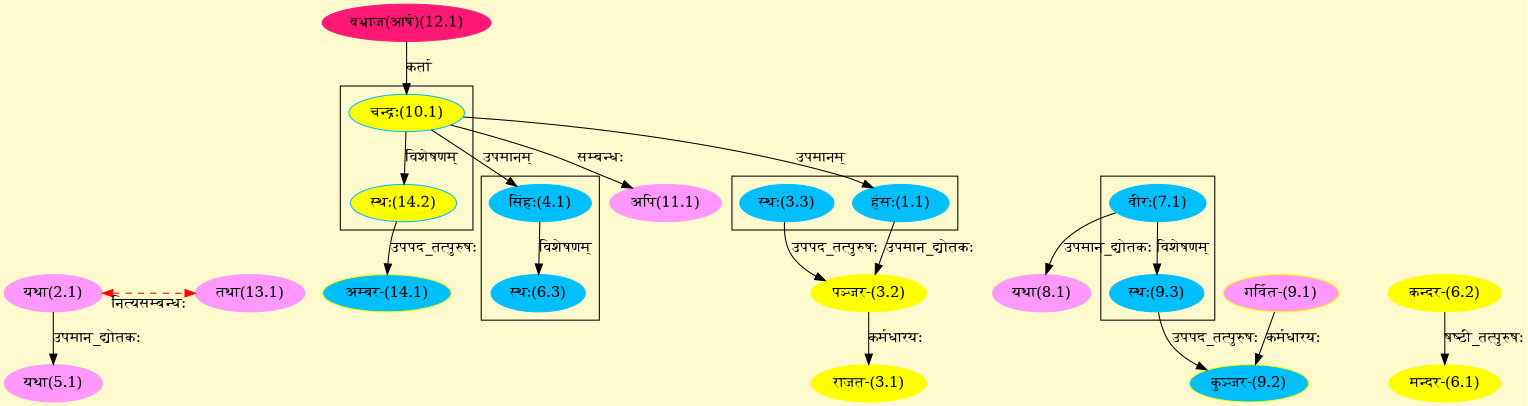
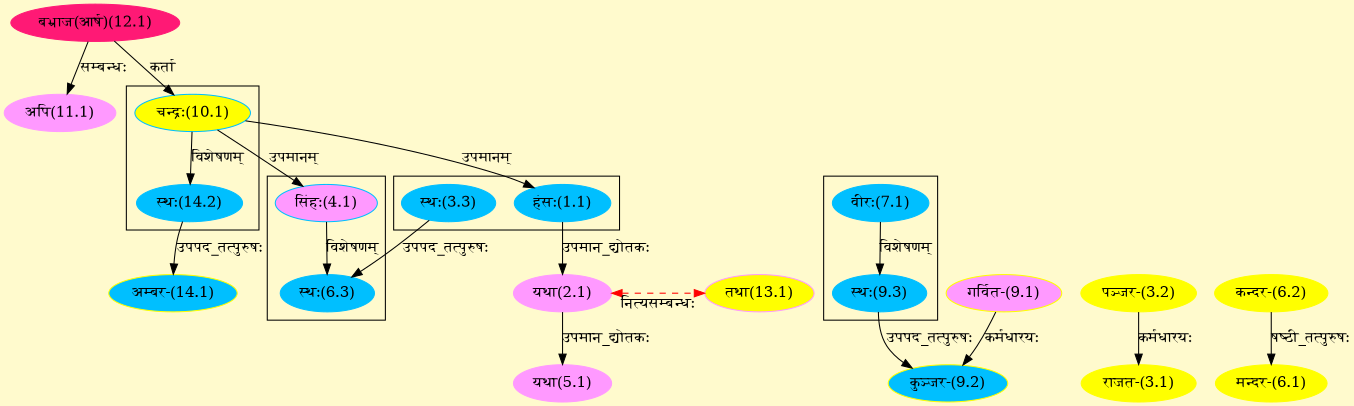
edge "चन्द्रः(10.1)" -> "अपि(11.1)": now "बभ्राज(आर्ष)(12.1)" -> "अपि(11.1)"
node "स्थः(14.2)": fillcolor #ffff00 -> #00bfff
node "सिंहः(4.1)": fillcolor #00bfff -> #ff99ff
edge "हंसः(1.1)" -> "पञ्जर-(3.2)": now "हंसः(1.1)" -> "यथा(2.1)"
edge "स्थः(3.3)" -> "पञ्जर-(3.2)": now "स्थः(3.3)" -> "स्थः(6.3)"
node "तथा(13.1)": fillcolor #ff99ff -> #ffff00
node "यथा(8.1)": removed
